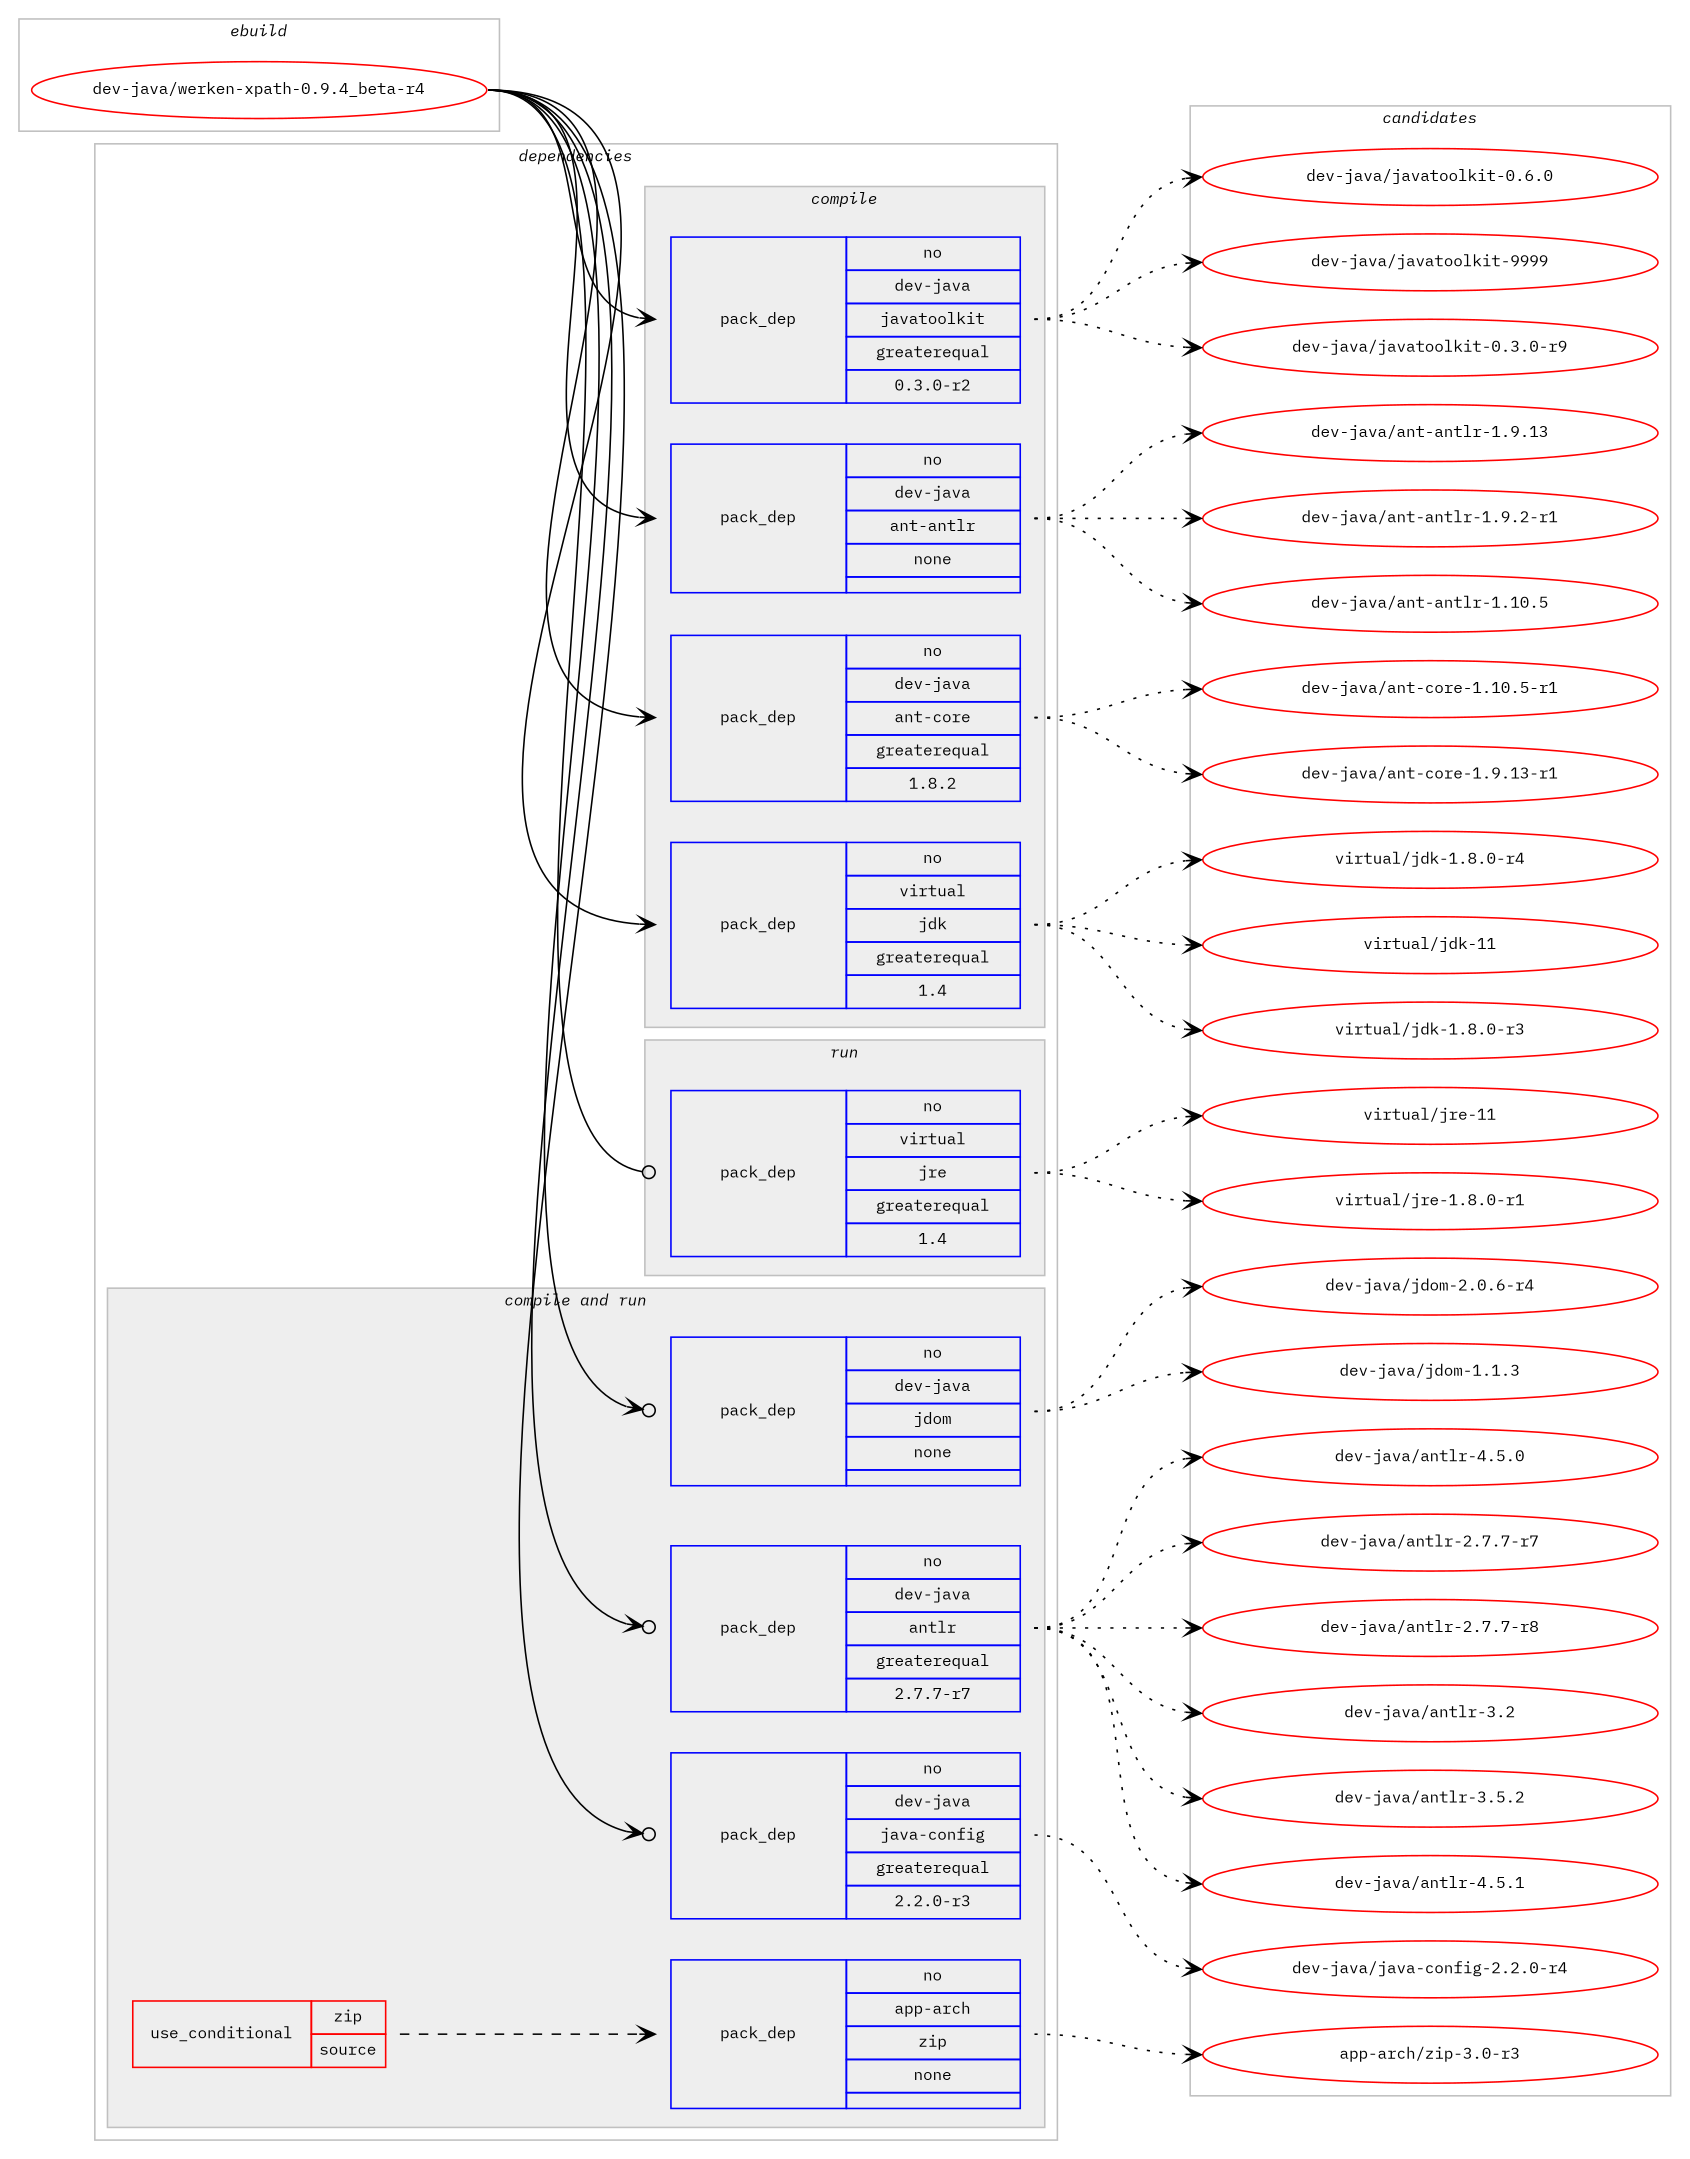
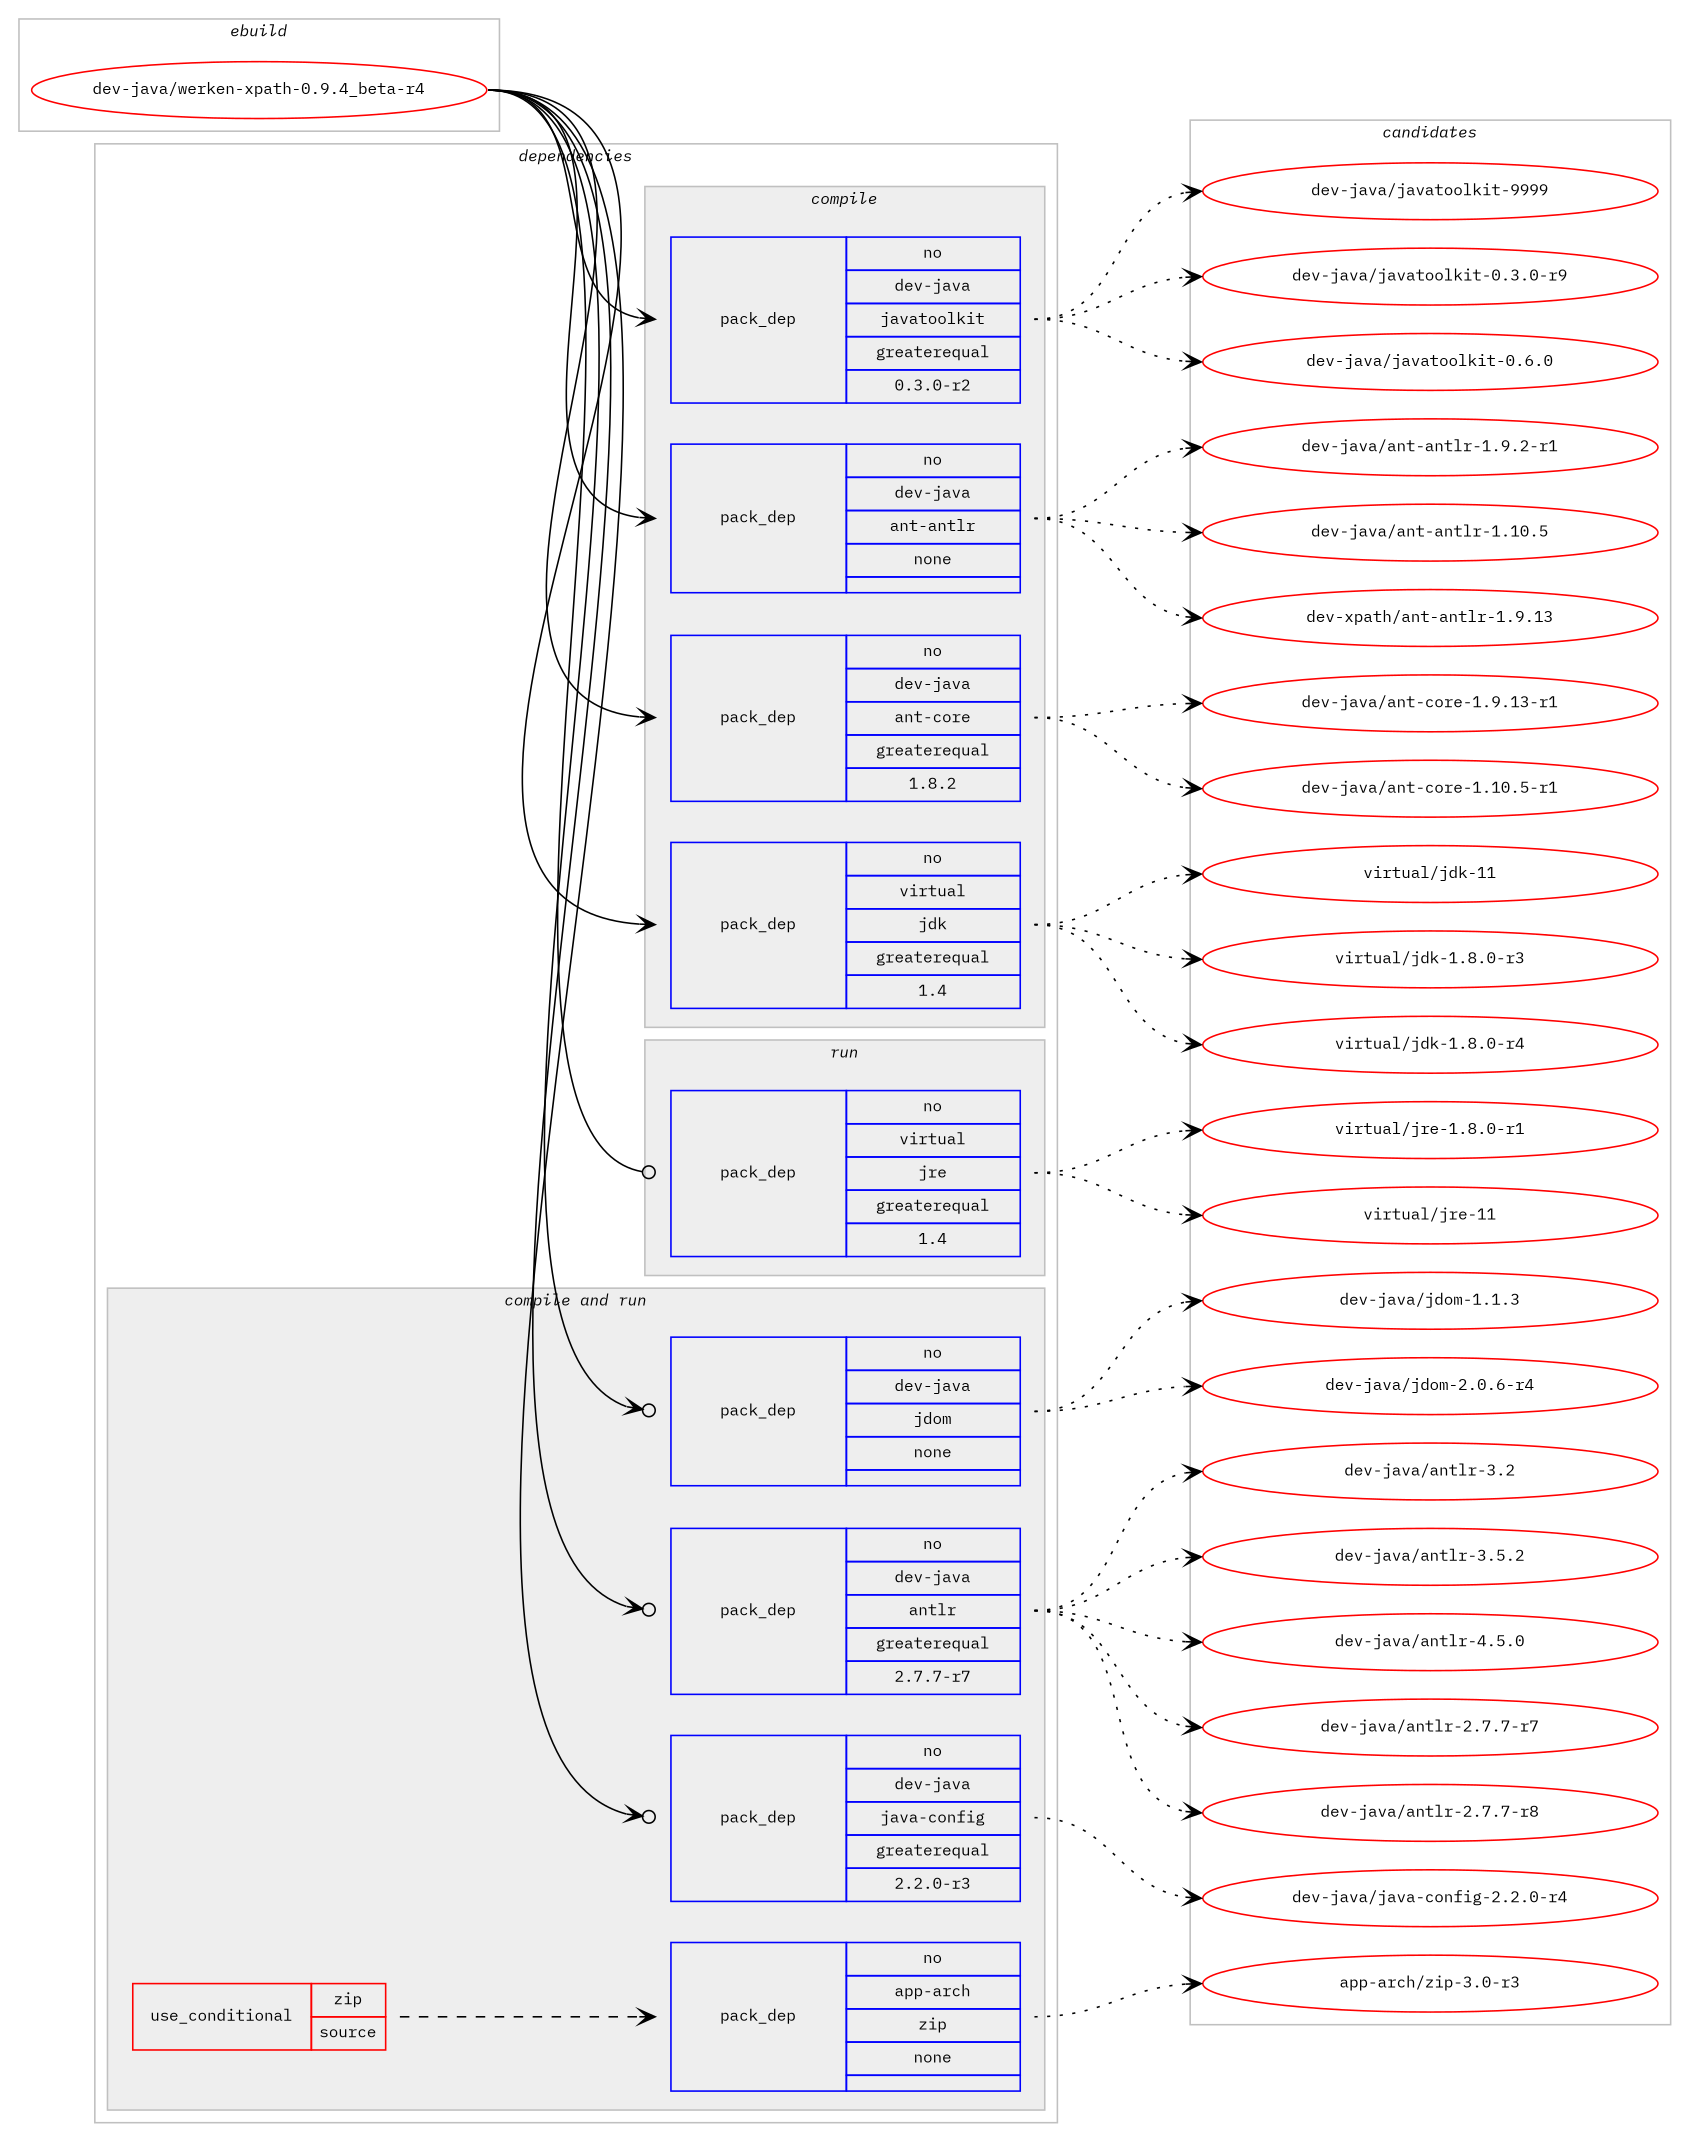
node "dev-java/ant-antlr-1.9.13": label "dev-java/ant-antlr-1.9.13" -> "dev-xpath/ant-antlr-1.9.13"
node "dev-java/antlr-4.5.1": removed
